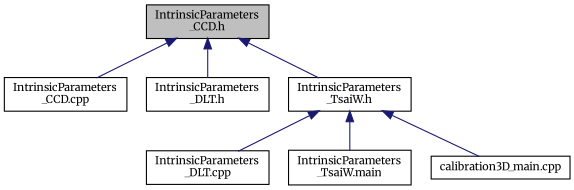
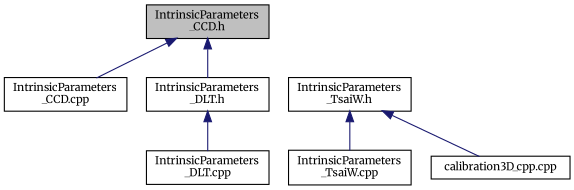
edge "IntrinsicParameters _TsaiW.h" -> "IntrinsicParameters _CCD.h": removed
edge "IntrinsicParameters _DLT.cpp" -> "IntrinsicParameters _TsaiW.h": now "IntrinsicParameters _DLT.cpp" -> "IntrinsicParameters _DLT.h"
node "IntrinsicParameters _TsaiW.main": label "IntrinsicParameters _TsaiW.main" -> "IntrinsicParameters _TsaiW.cpp"
node "calibration3D_main.cpp": label "calibration3D_main.cpp" -> "calibration3D_cpp.cpp"
